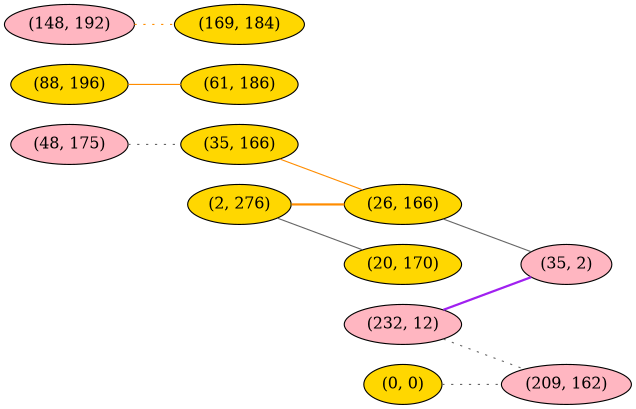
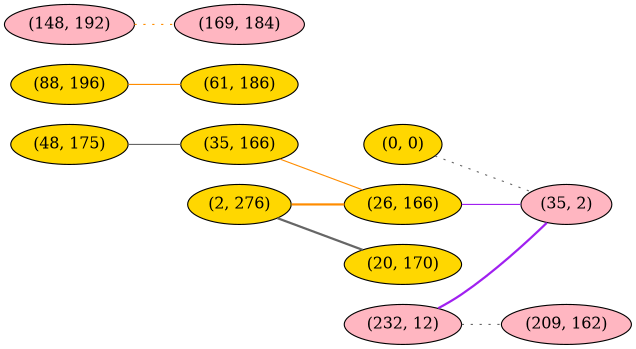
node "(169, 184)": fillcolor gold -> lightpink
node "(48, 175)": fillcolor lightpink -> gold
edge "(48, 175)" -- "(35, 166)": style dotted -> solid
edge "(2, 276)" -- "(20, 170)": style solid -> bold
edge "(26, 166)" -- "(35, 2)": color gray40 -> purple
edge "(0, 0)" -- "(209, 162)": now "(0, 0)" -- "(35, 2)"
